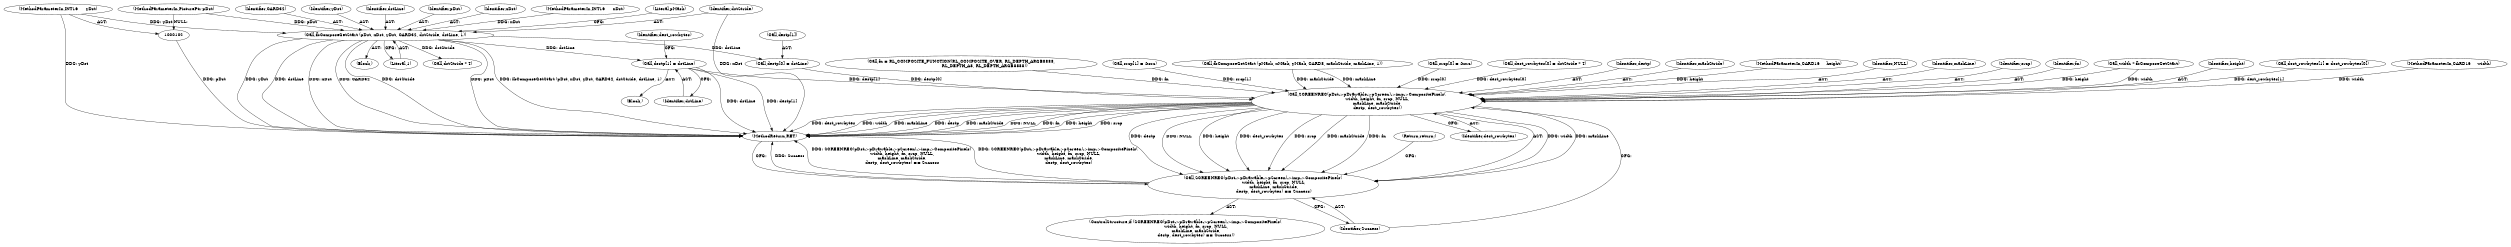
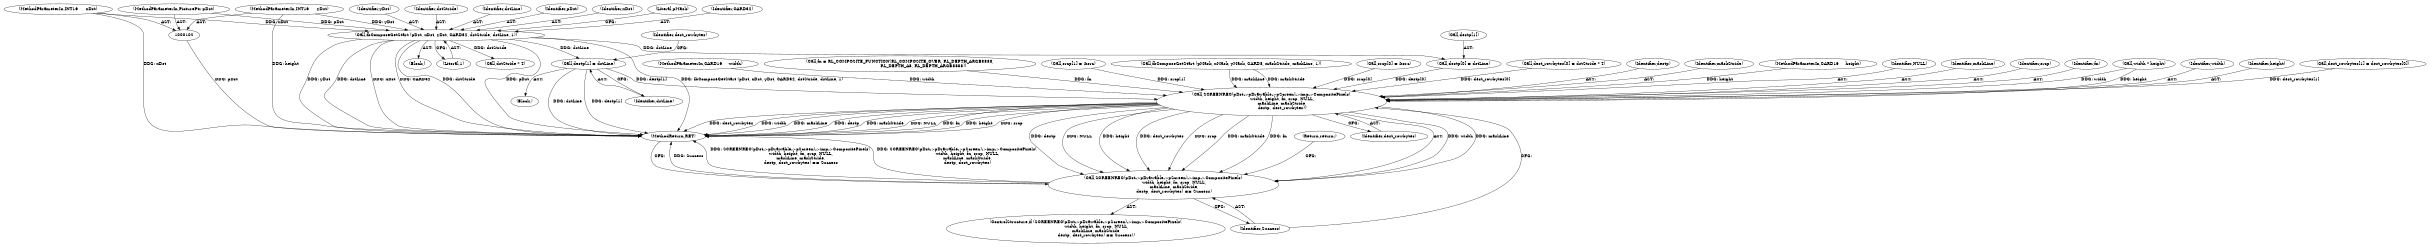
edge "(MethodParameterIn,INT16      xDst)" -> "1000102": added, label "AST:"
edge "(MethodParameterIn,PicturePtr pDst)" -> "1000102": label "NULL: " -> "AST: "
edge "(MethodParameterIn,INT16      yDst)" -> "(MethodReturn,RET)": label "DDG: yDst" -> "DDG: height"
node "(Call,width * fbComposeGetStart)": label "(Call,width * fbComposeGetStart)" -> "(Call,width * height)"
node "(Identifier,width)": added
edge "(Identifier,dstStride)" -> "(MethodReturn,RET)": now "(MethodParameterIn,INT16      xDst)" -> "(MethodReturn,RET)"
